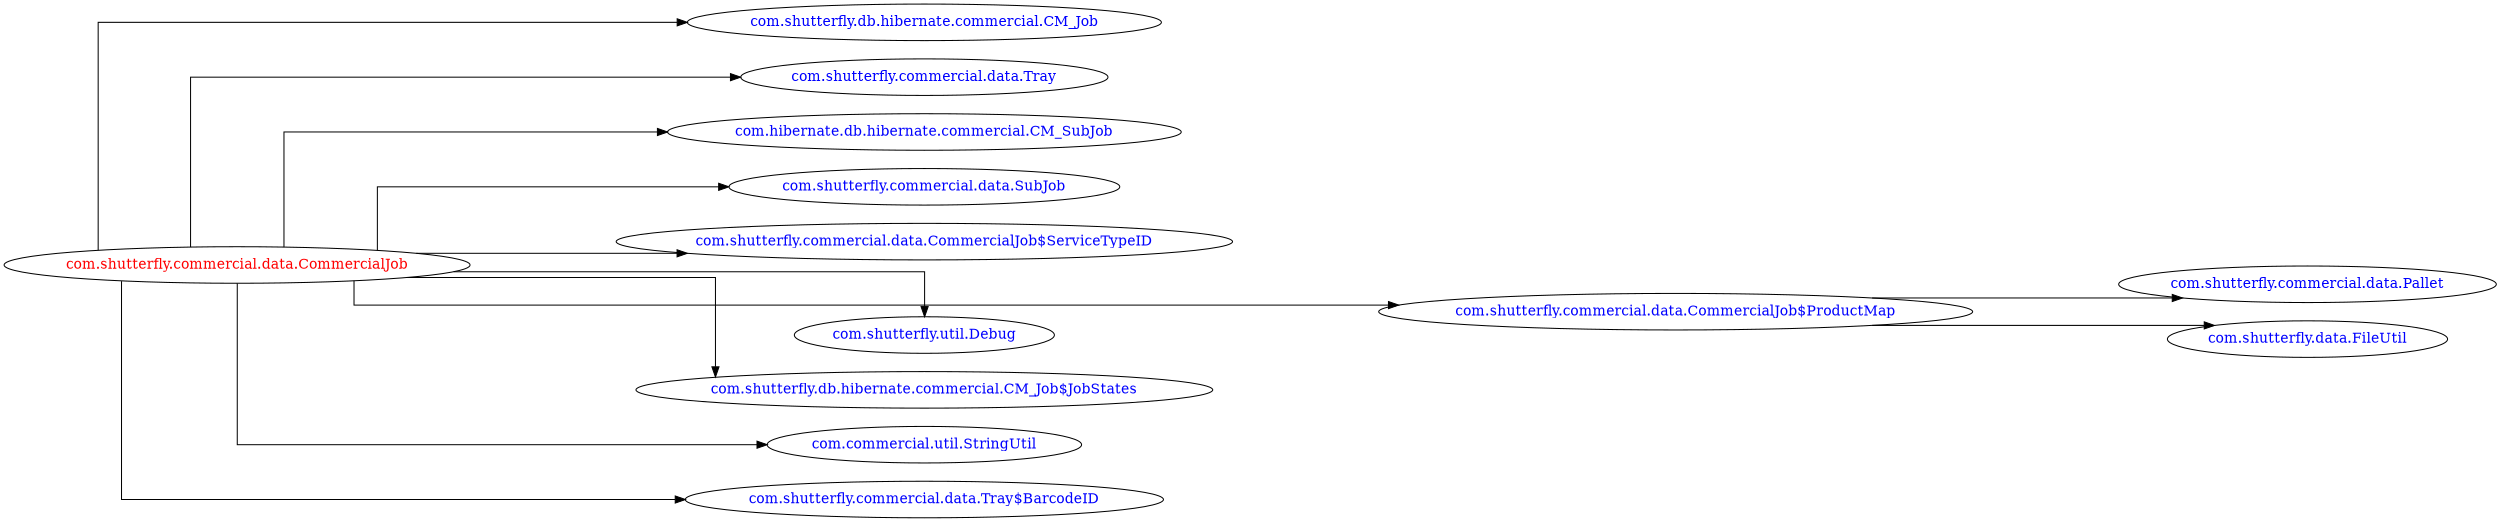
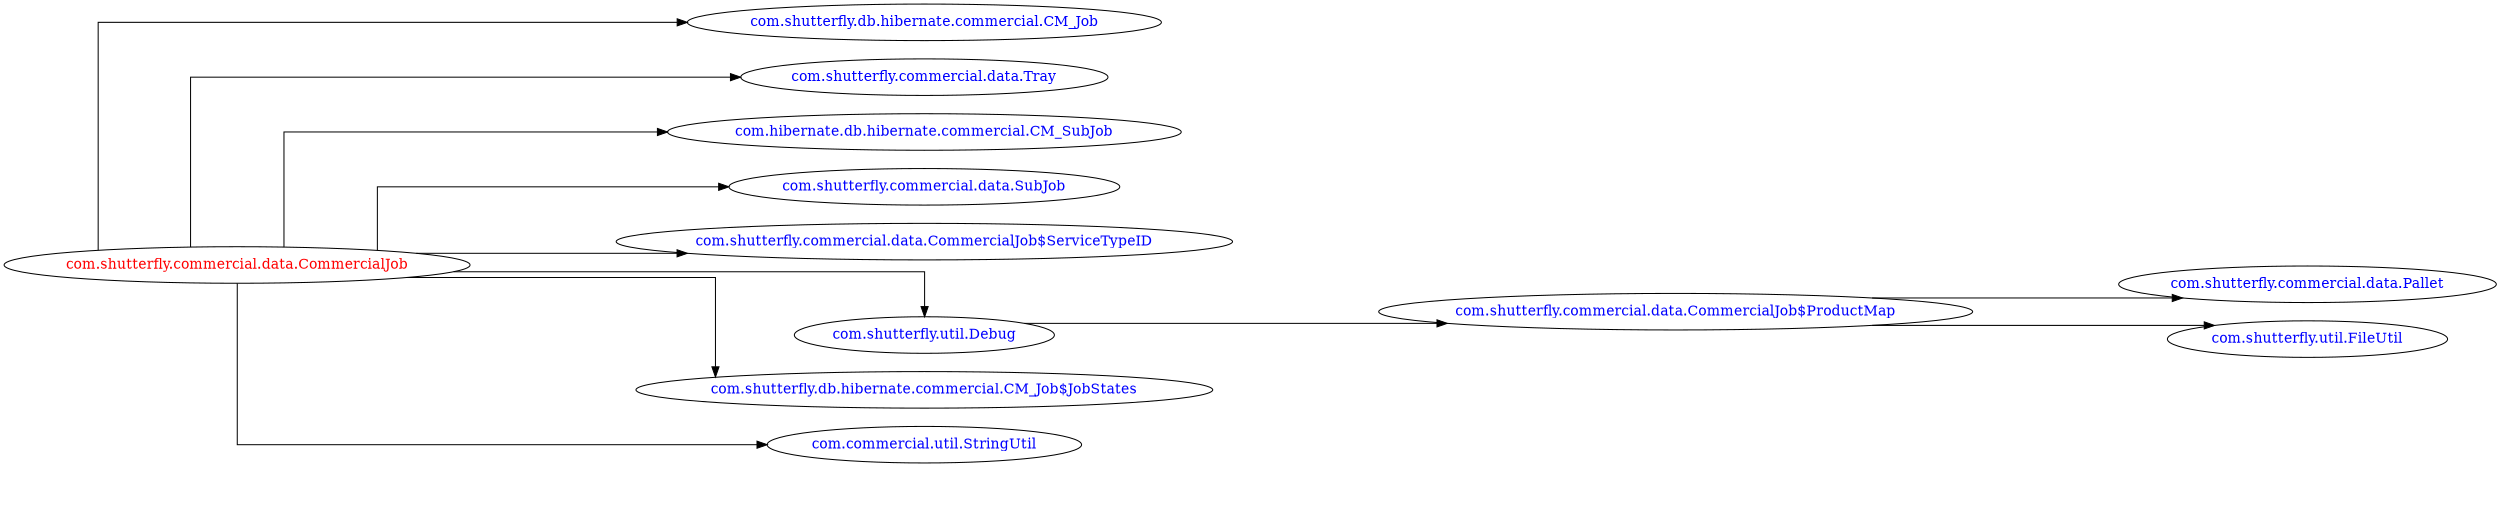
edge "com.shutterfly.commercial.data.CommercialJob" -> "com.shutterfly.commercial.data.CommercialJob$ProductMap": now "com.shutterfly.util.Debug" -> "com.shutterfly.commercial.data.CommercialJob$ProductMap"
node "com.shutterfly.data.FileUtil": label "com.shutterfly.data.FileUtil" -> "com.shutterfly.util.FileUtil"
node "com.shutterfly.commercial.data.Tray$BarcodeID": removed
